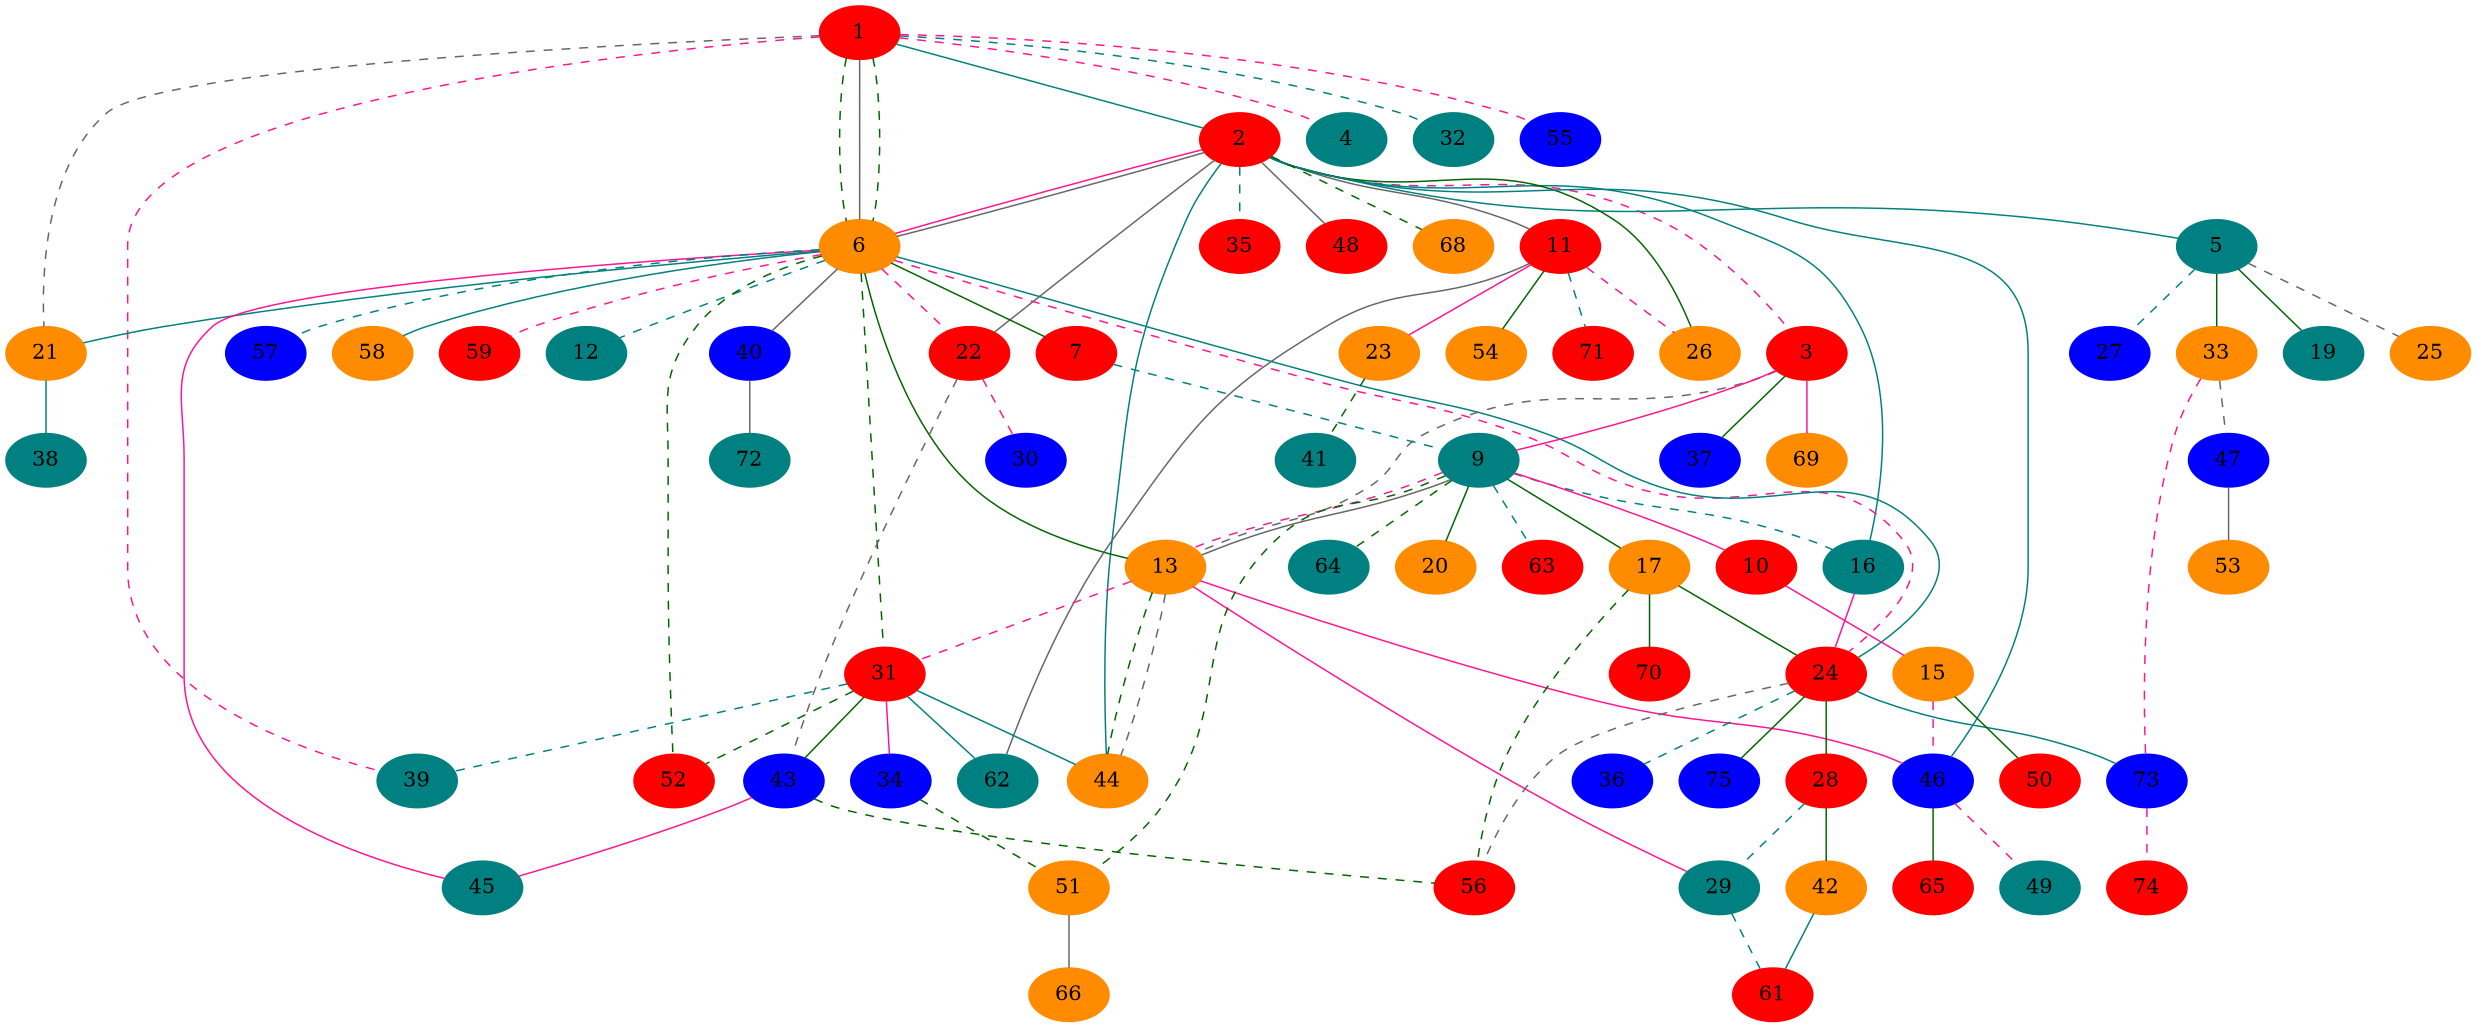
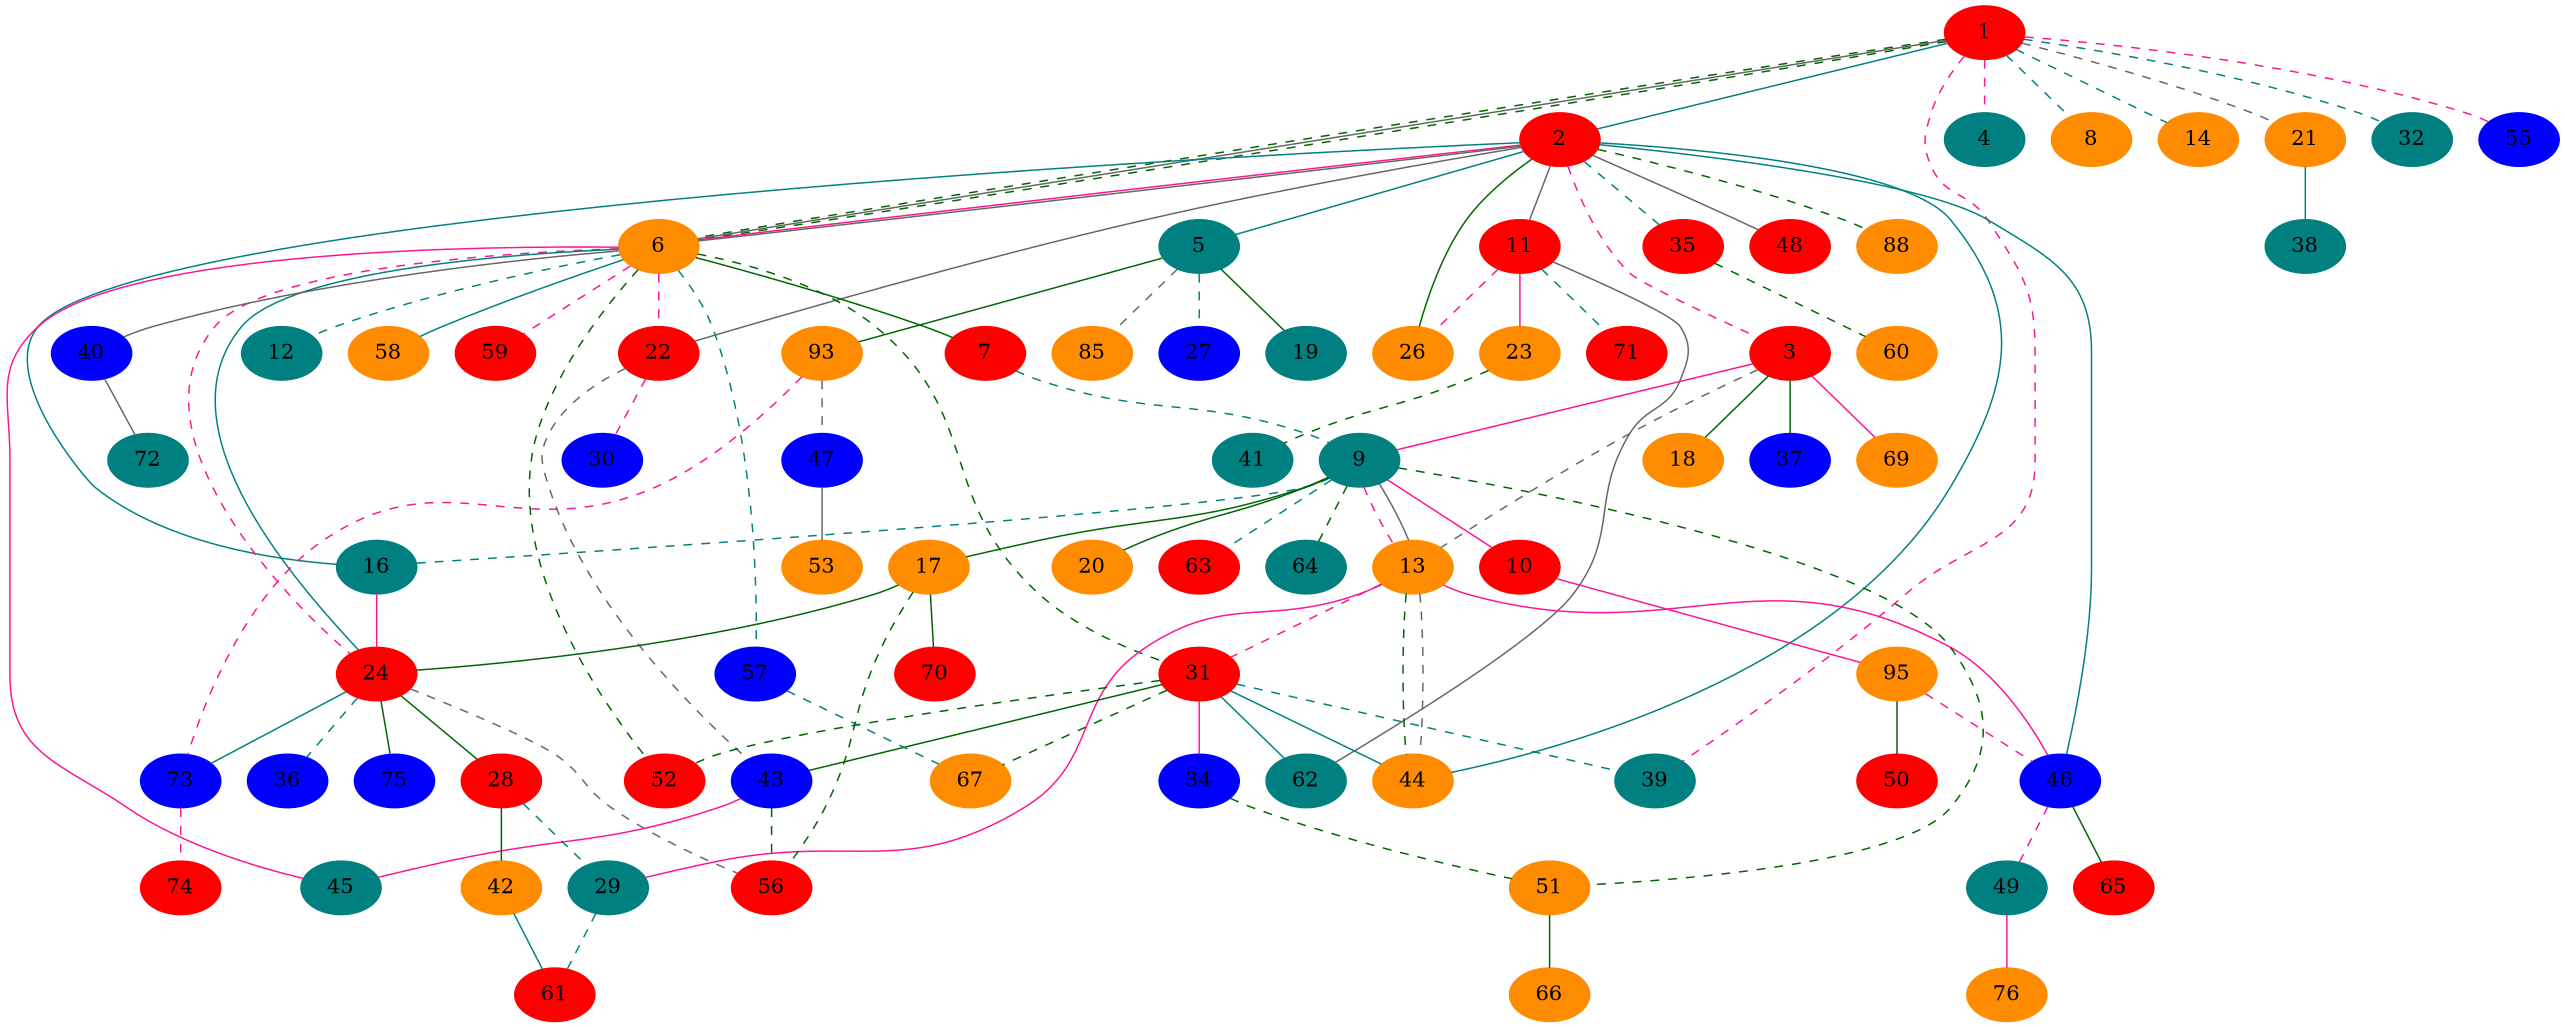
node "8": added
node "14": added
node "68": label "68" -> "88"
edge "6" -- "21": removed
node "54": removed
node "60": added
node "33": label "33" -> "93"
node "25": label "25" -> "85"
node "18": added
edge "6" -- "13": removed
node "15": label "15" -> "95"
node "67": added
edge "51" -- "66": color gray40 -> darkgreen
node "76": added
